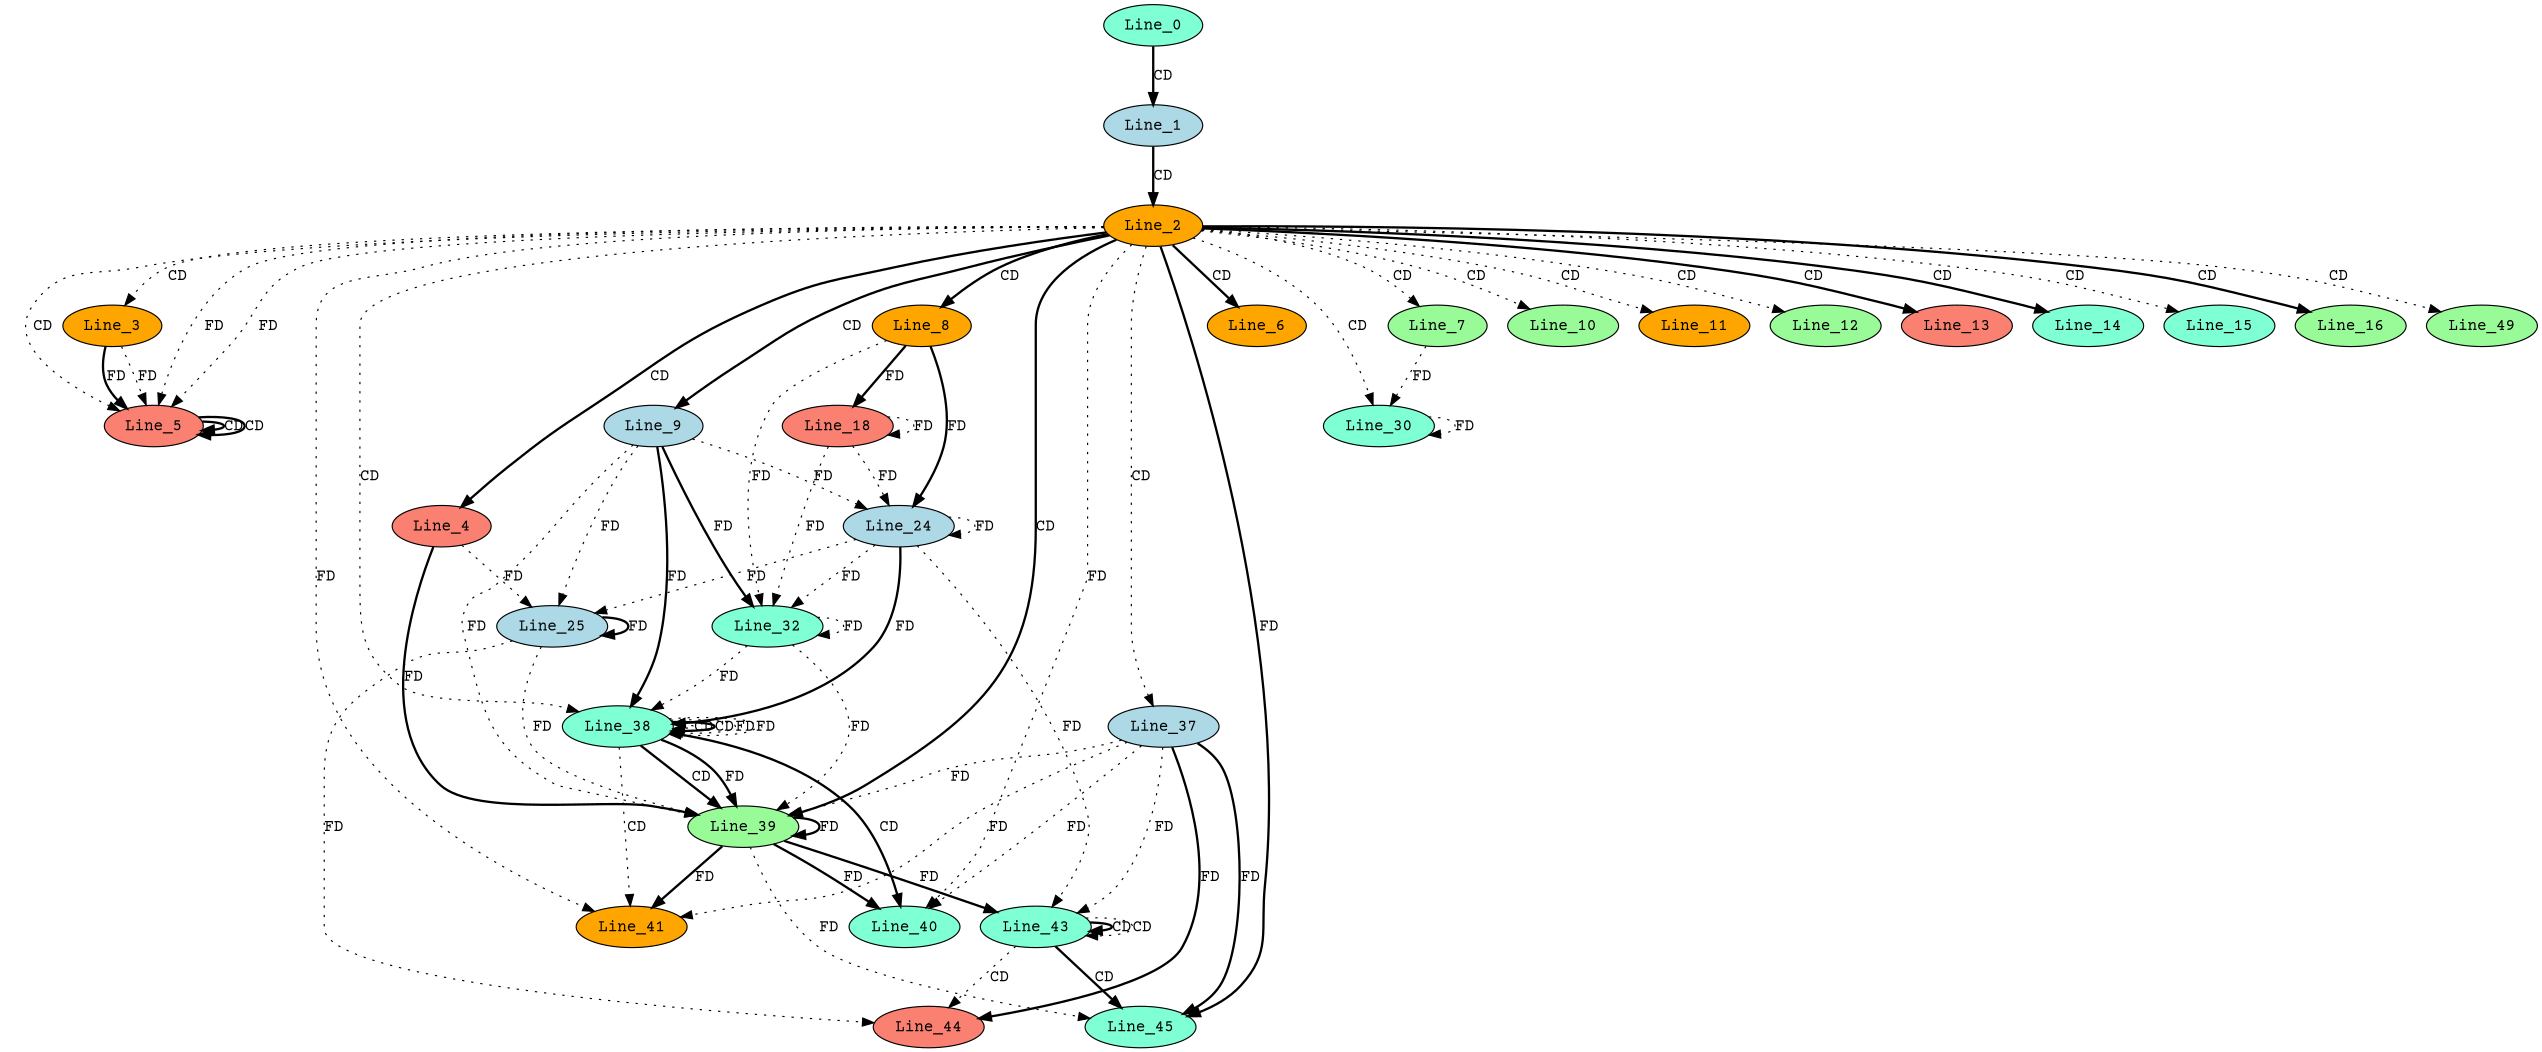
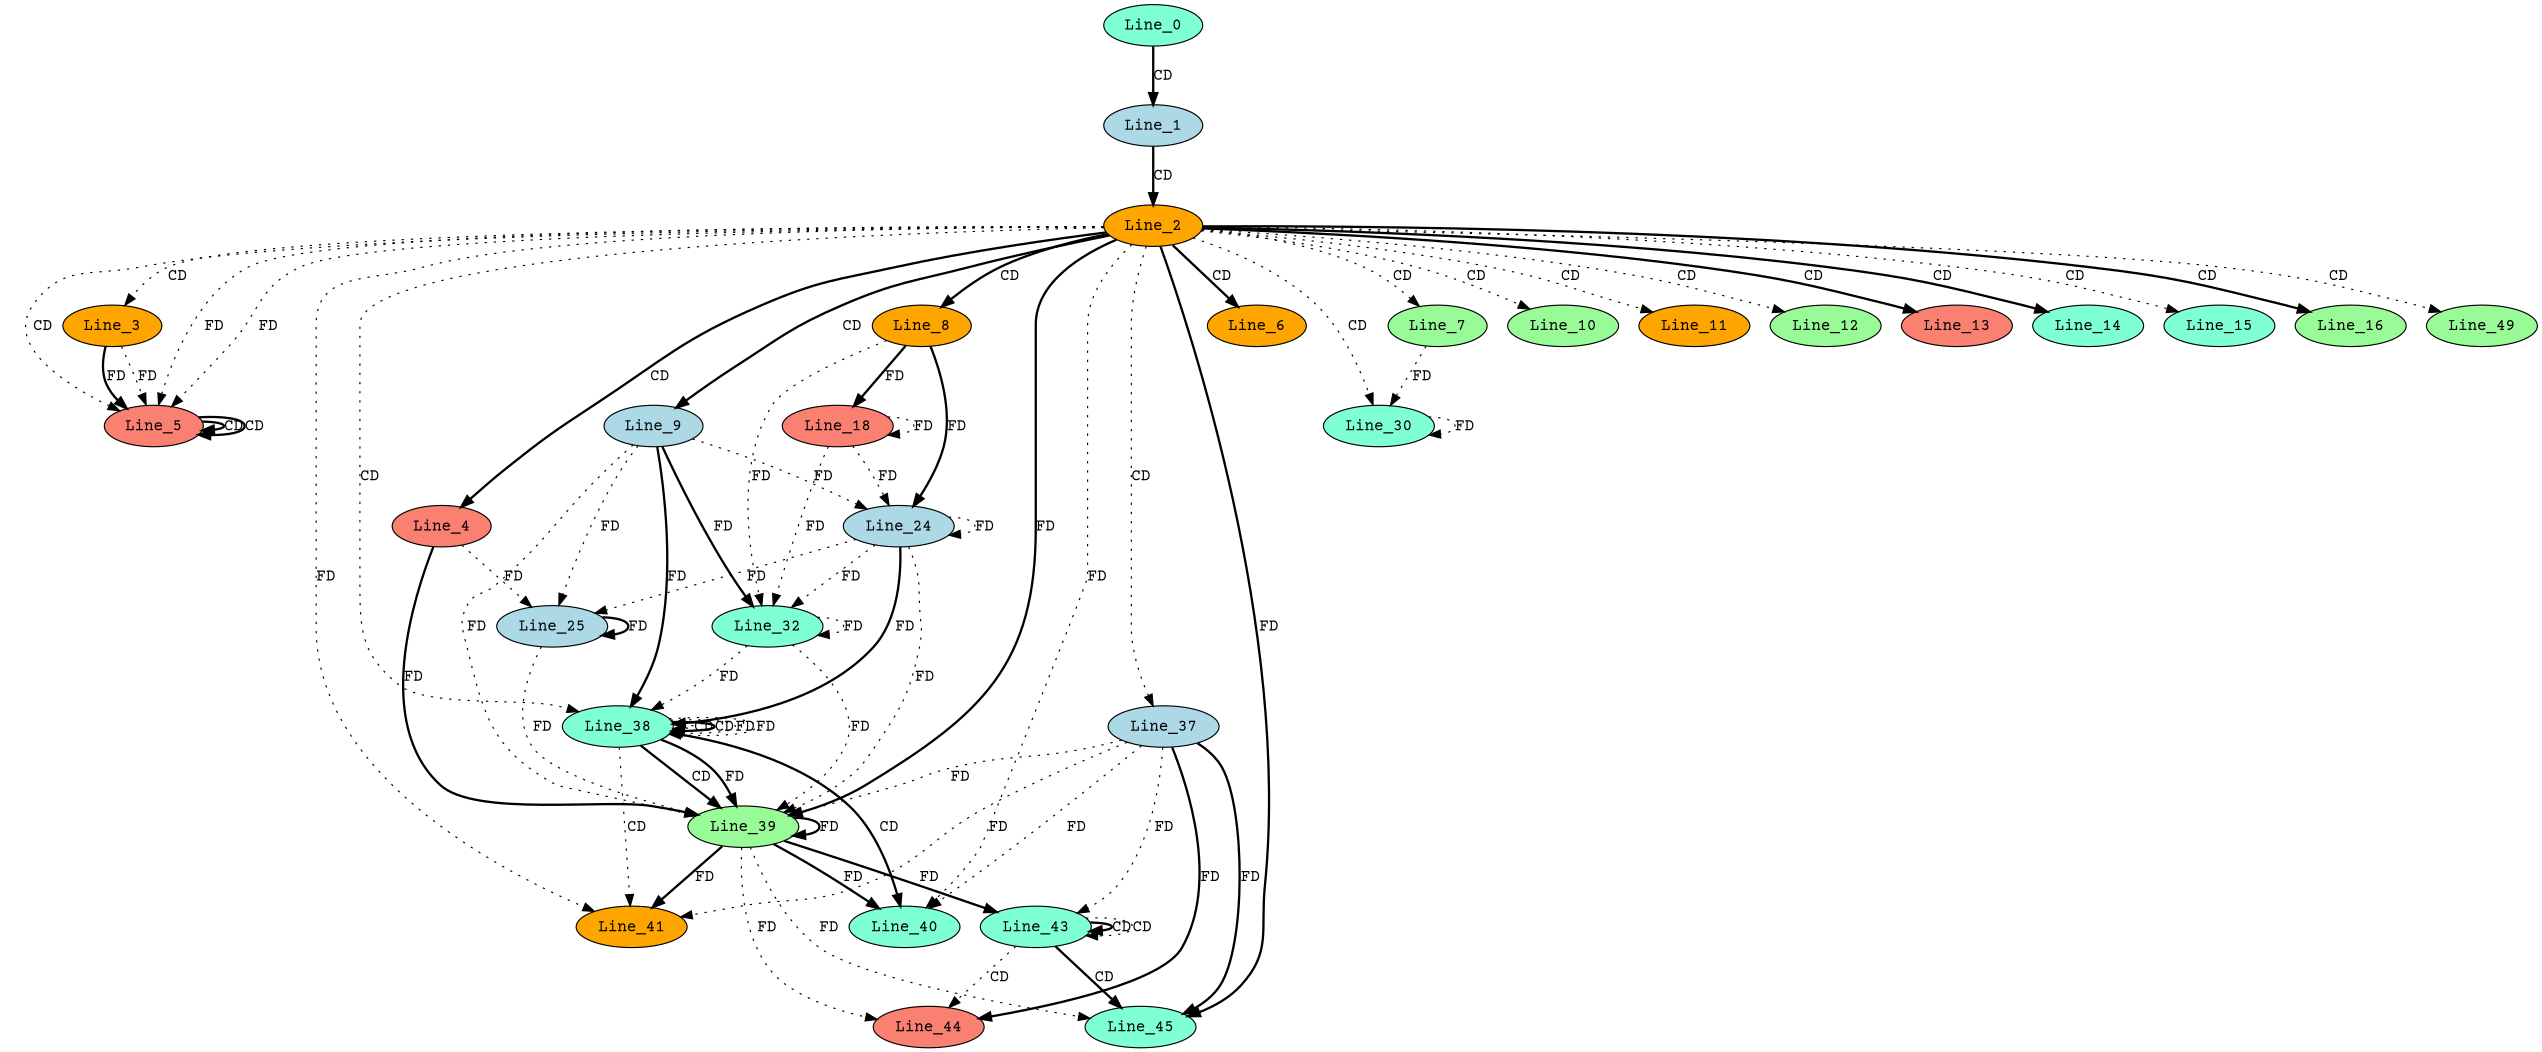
edge "Line_2" -> "Line_39": label "CD" -> "FD"
edge "Line_24" -> "Line_43": now "Line_24" -> "Line_39"
edge "Line_25" -> "Line_44": now "Line_39" -> "Line_44"
